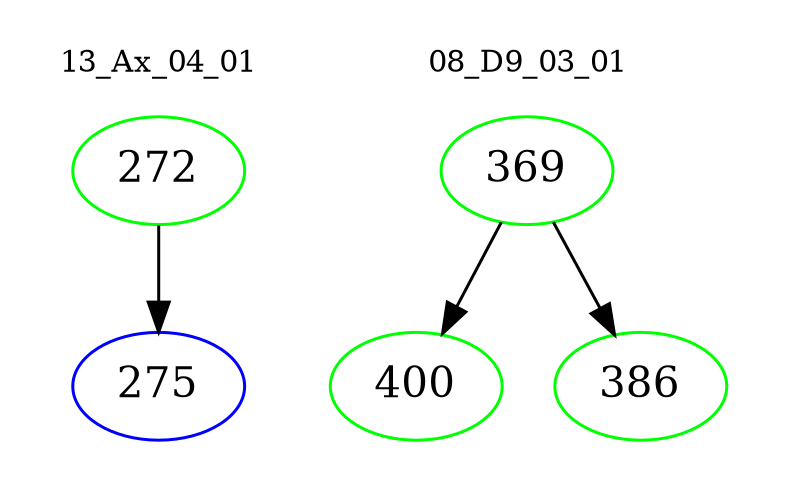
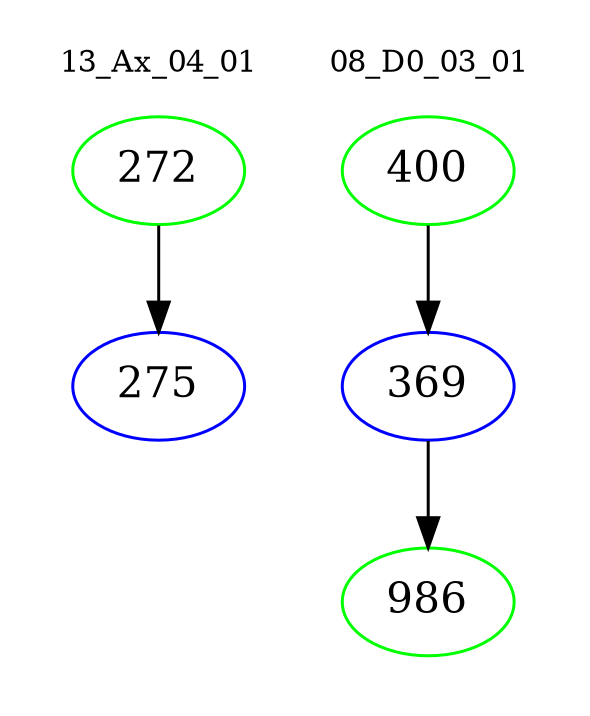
cluster "08_D9_03_01": label "08_D9_03_01" -> "08_D0_03_01"
node "369": color green -> blue
edge "369" -> "400": reversed
node "386": label "386" -> "986"
